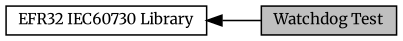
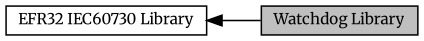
node "Watchdog Test": label "Watchdog Test" -> "Watchdog Library"
